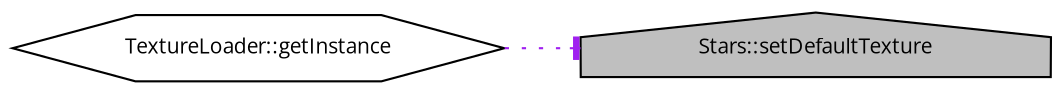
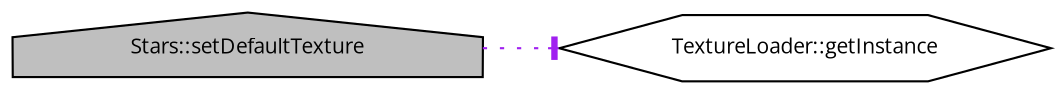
edge "TextureLoader::getInstance" -> "Stars::setDefaultTexture": reversed
